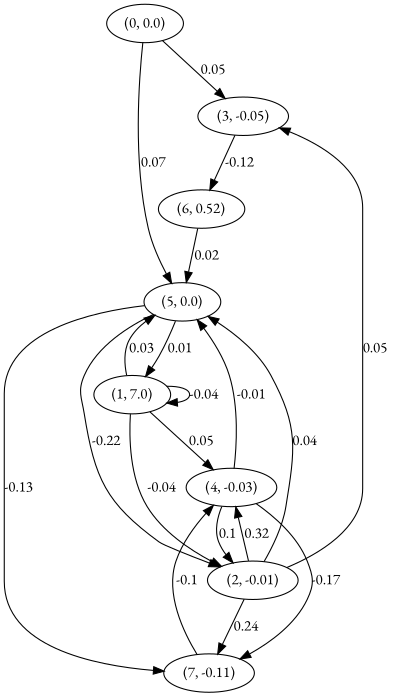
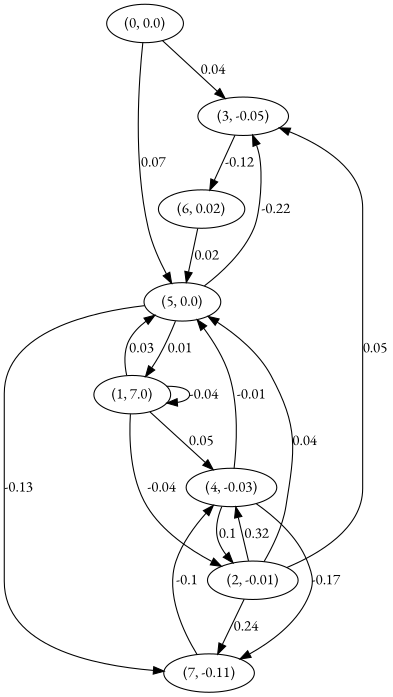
edge "(0, 0.0)" -> "(3, -0.05)": label "0.05" -> "0.04"
node "(6, 0.52)": label "(6, 0.52)" -> "(6, 0.02)"
edge "(5, 0.0)" -> "(2, -0.01)": now "(5, 0.0)" -> "(3, -0.05)"
